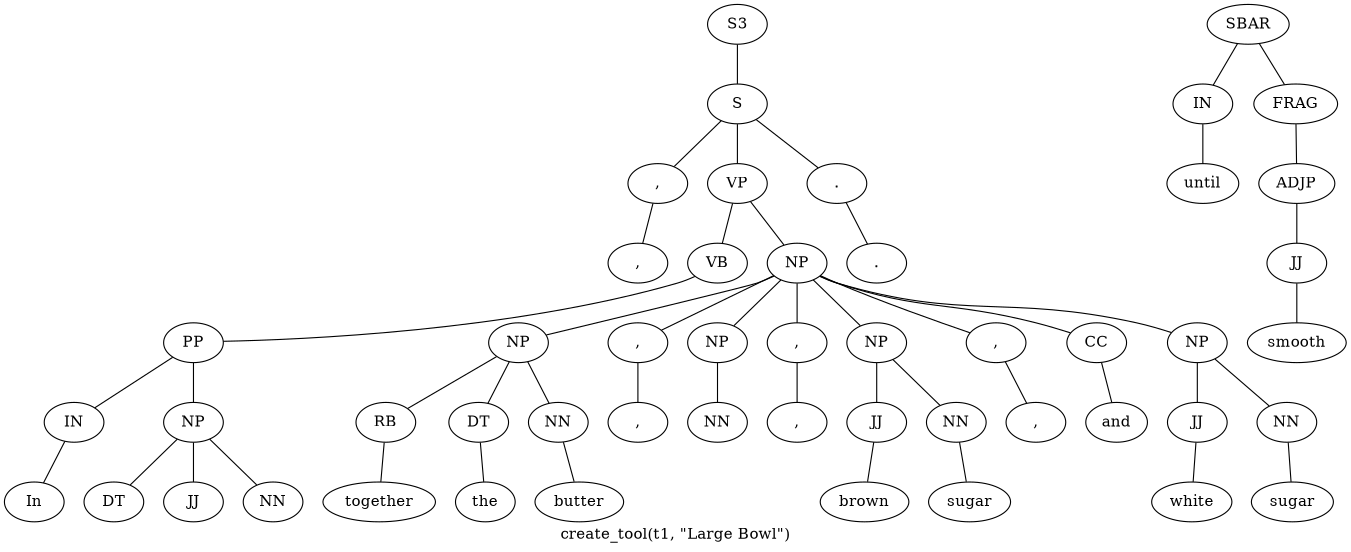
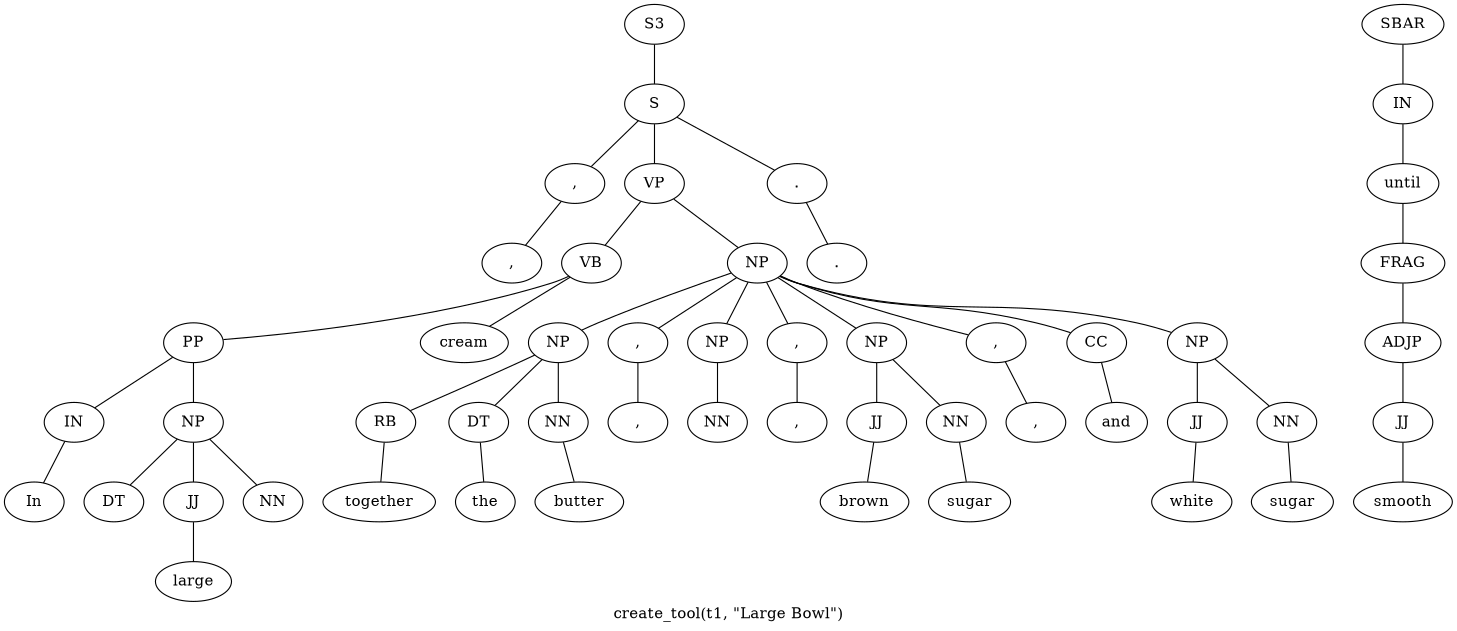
edge "SBAR" -- "FRAG": now "until" -- "FRAG"
node "cream": added
node "large": added
